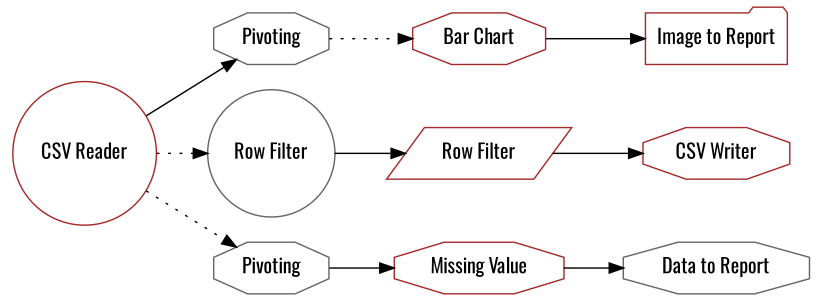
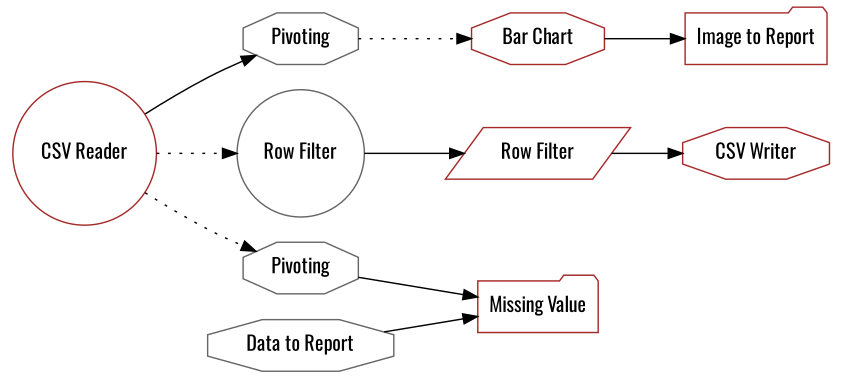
node "Missing Value": shape octagon -> folder
edge "Missing Value" -> "Data to Report": reversed
